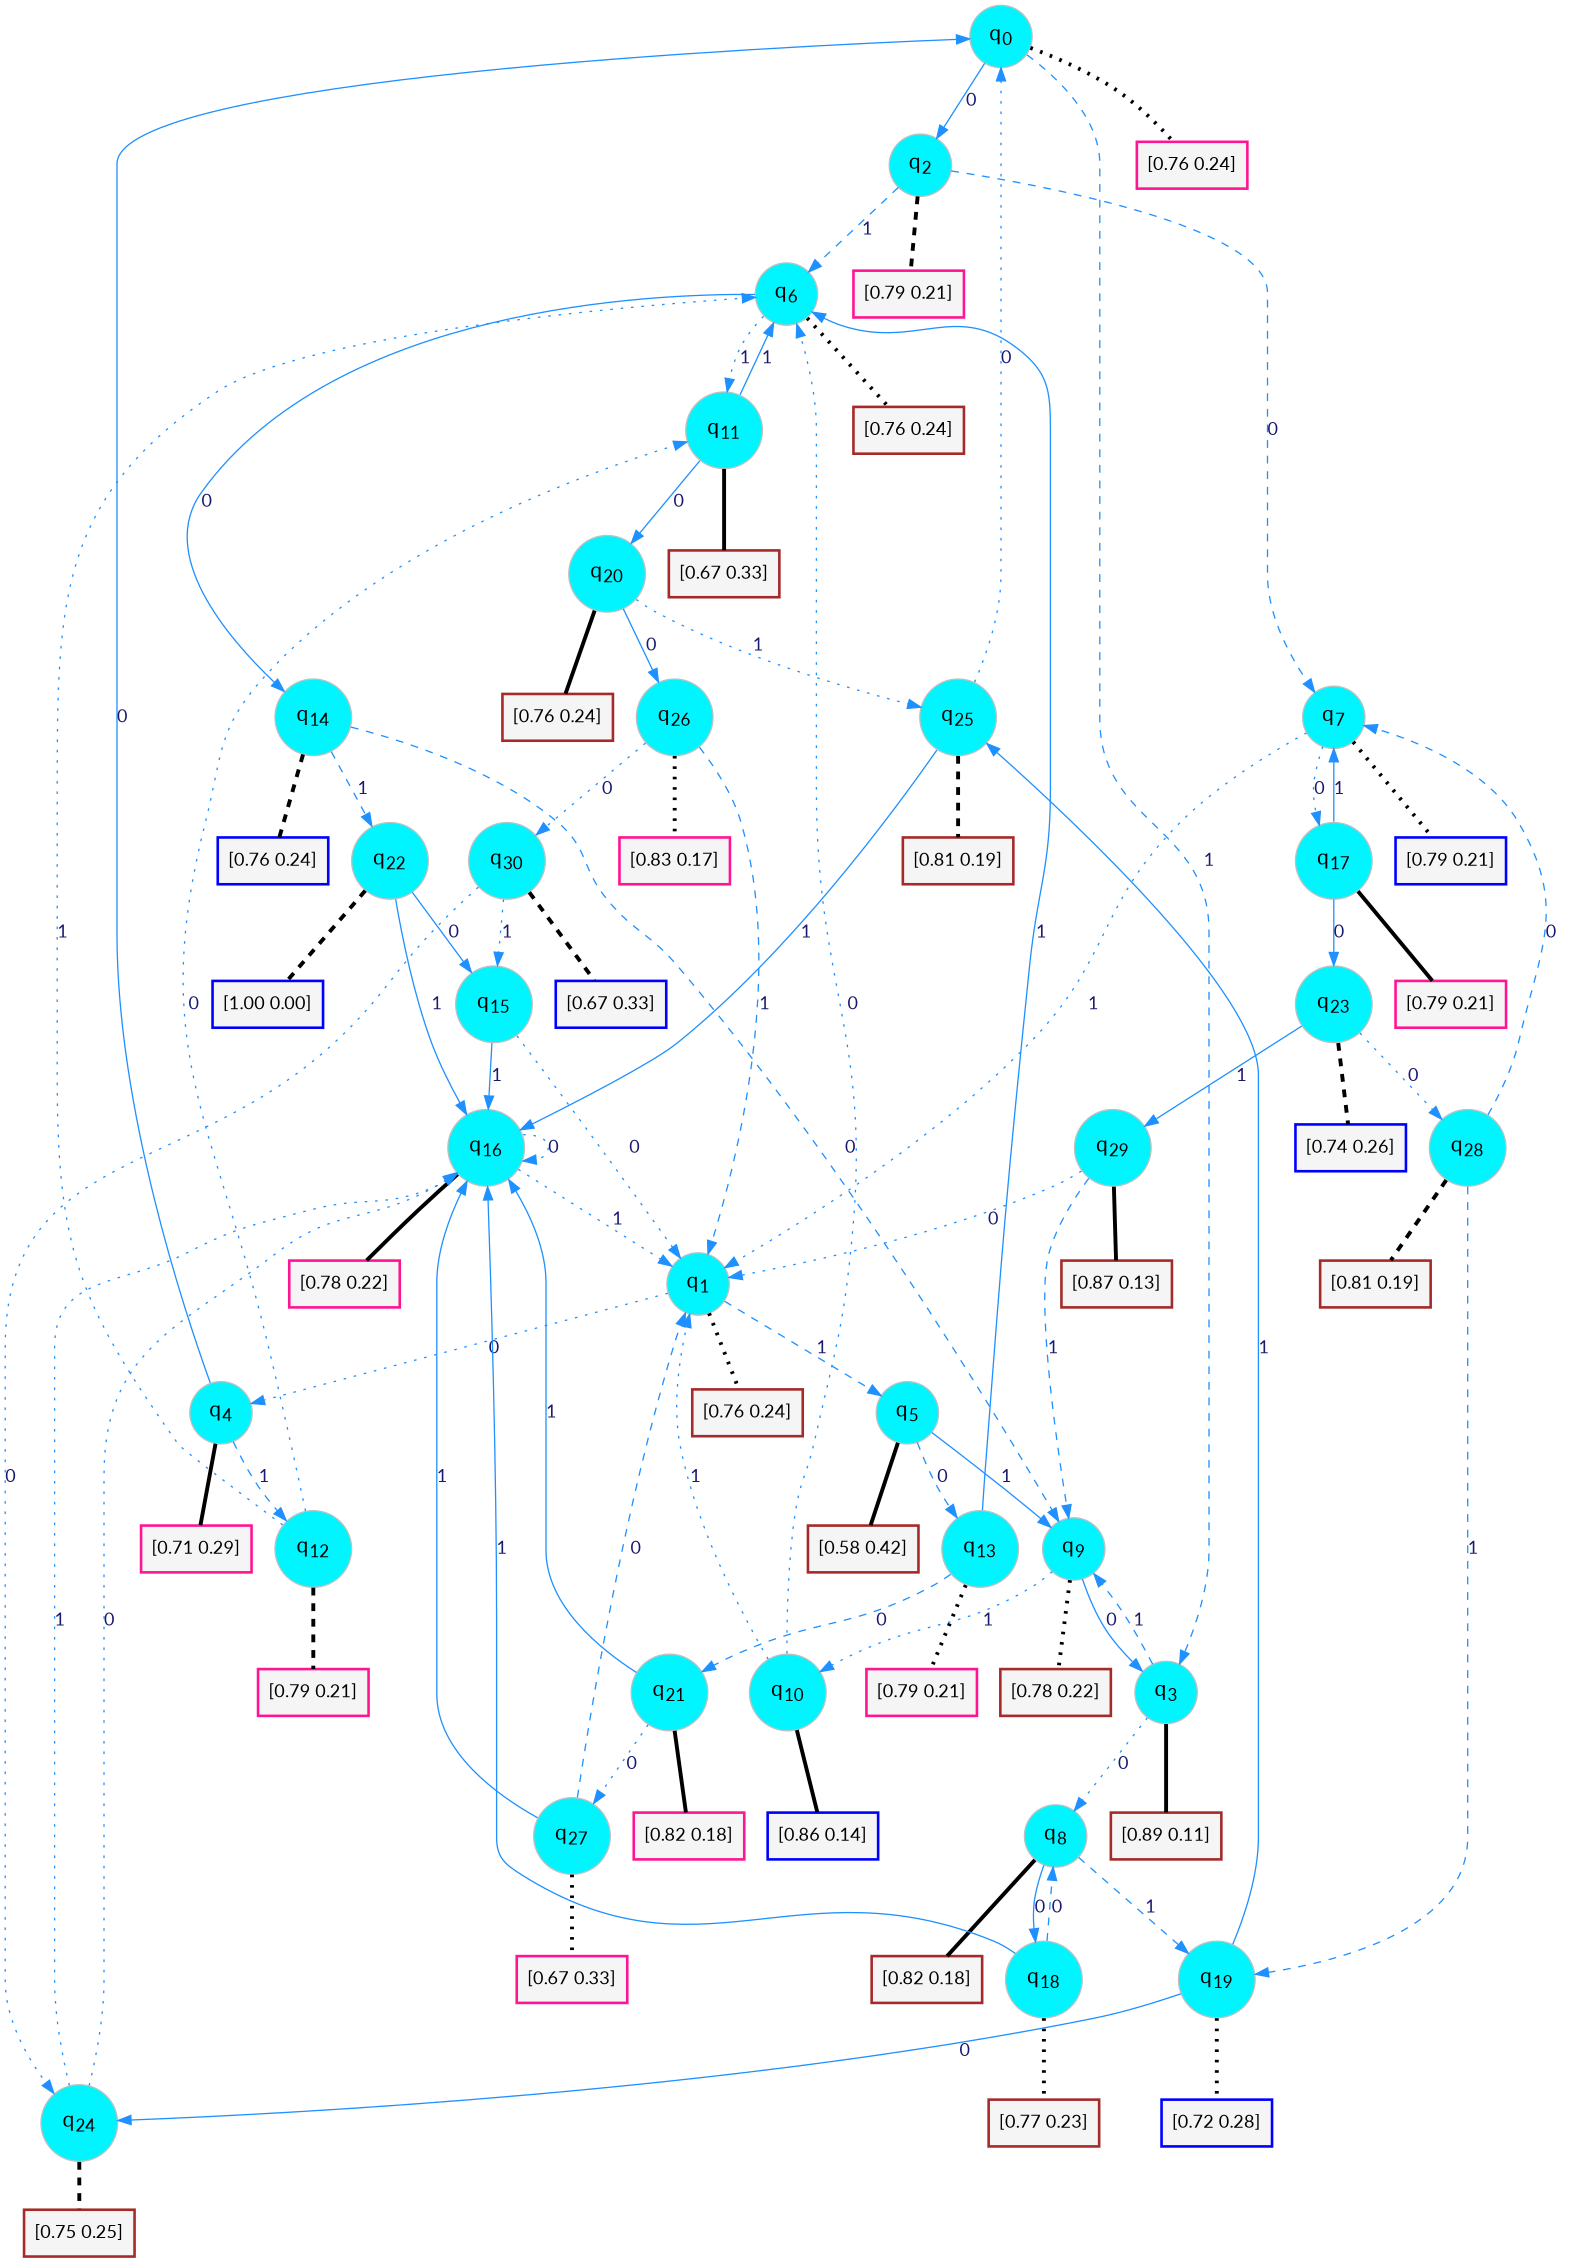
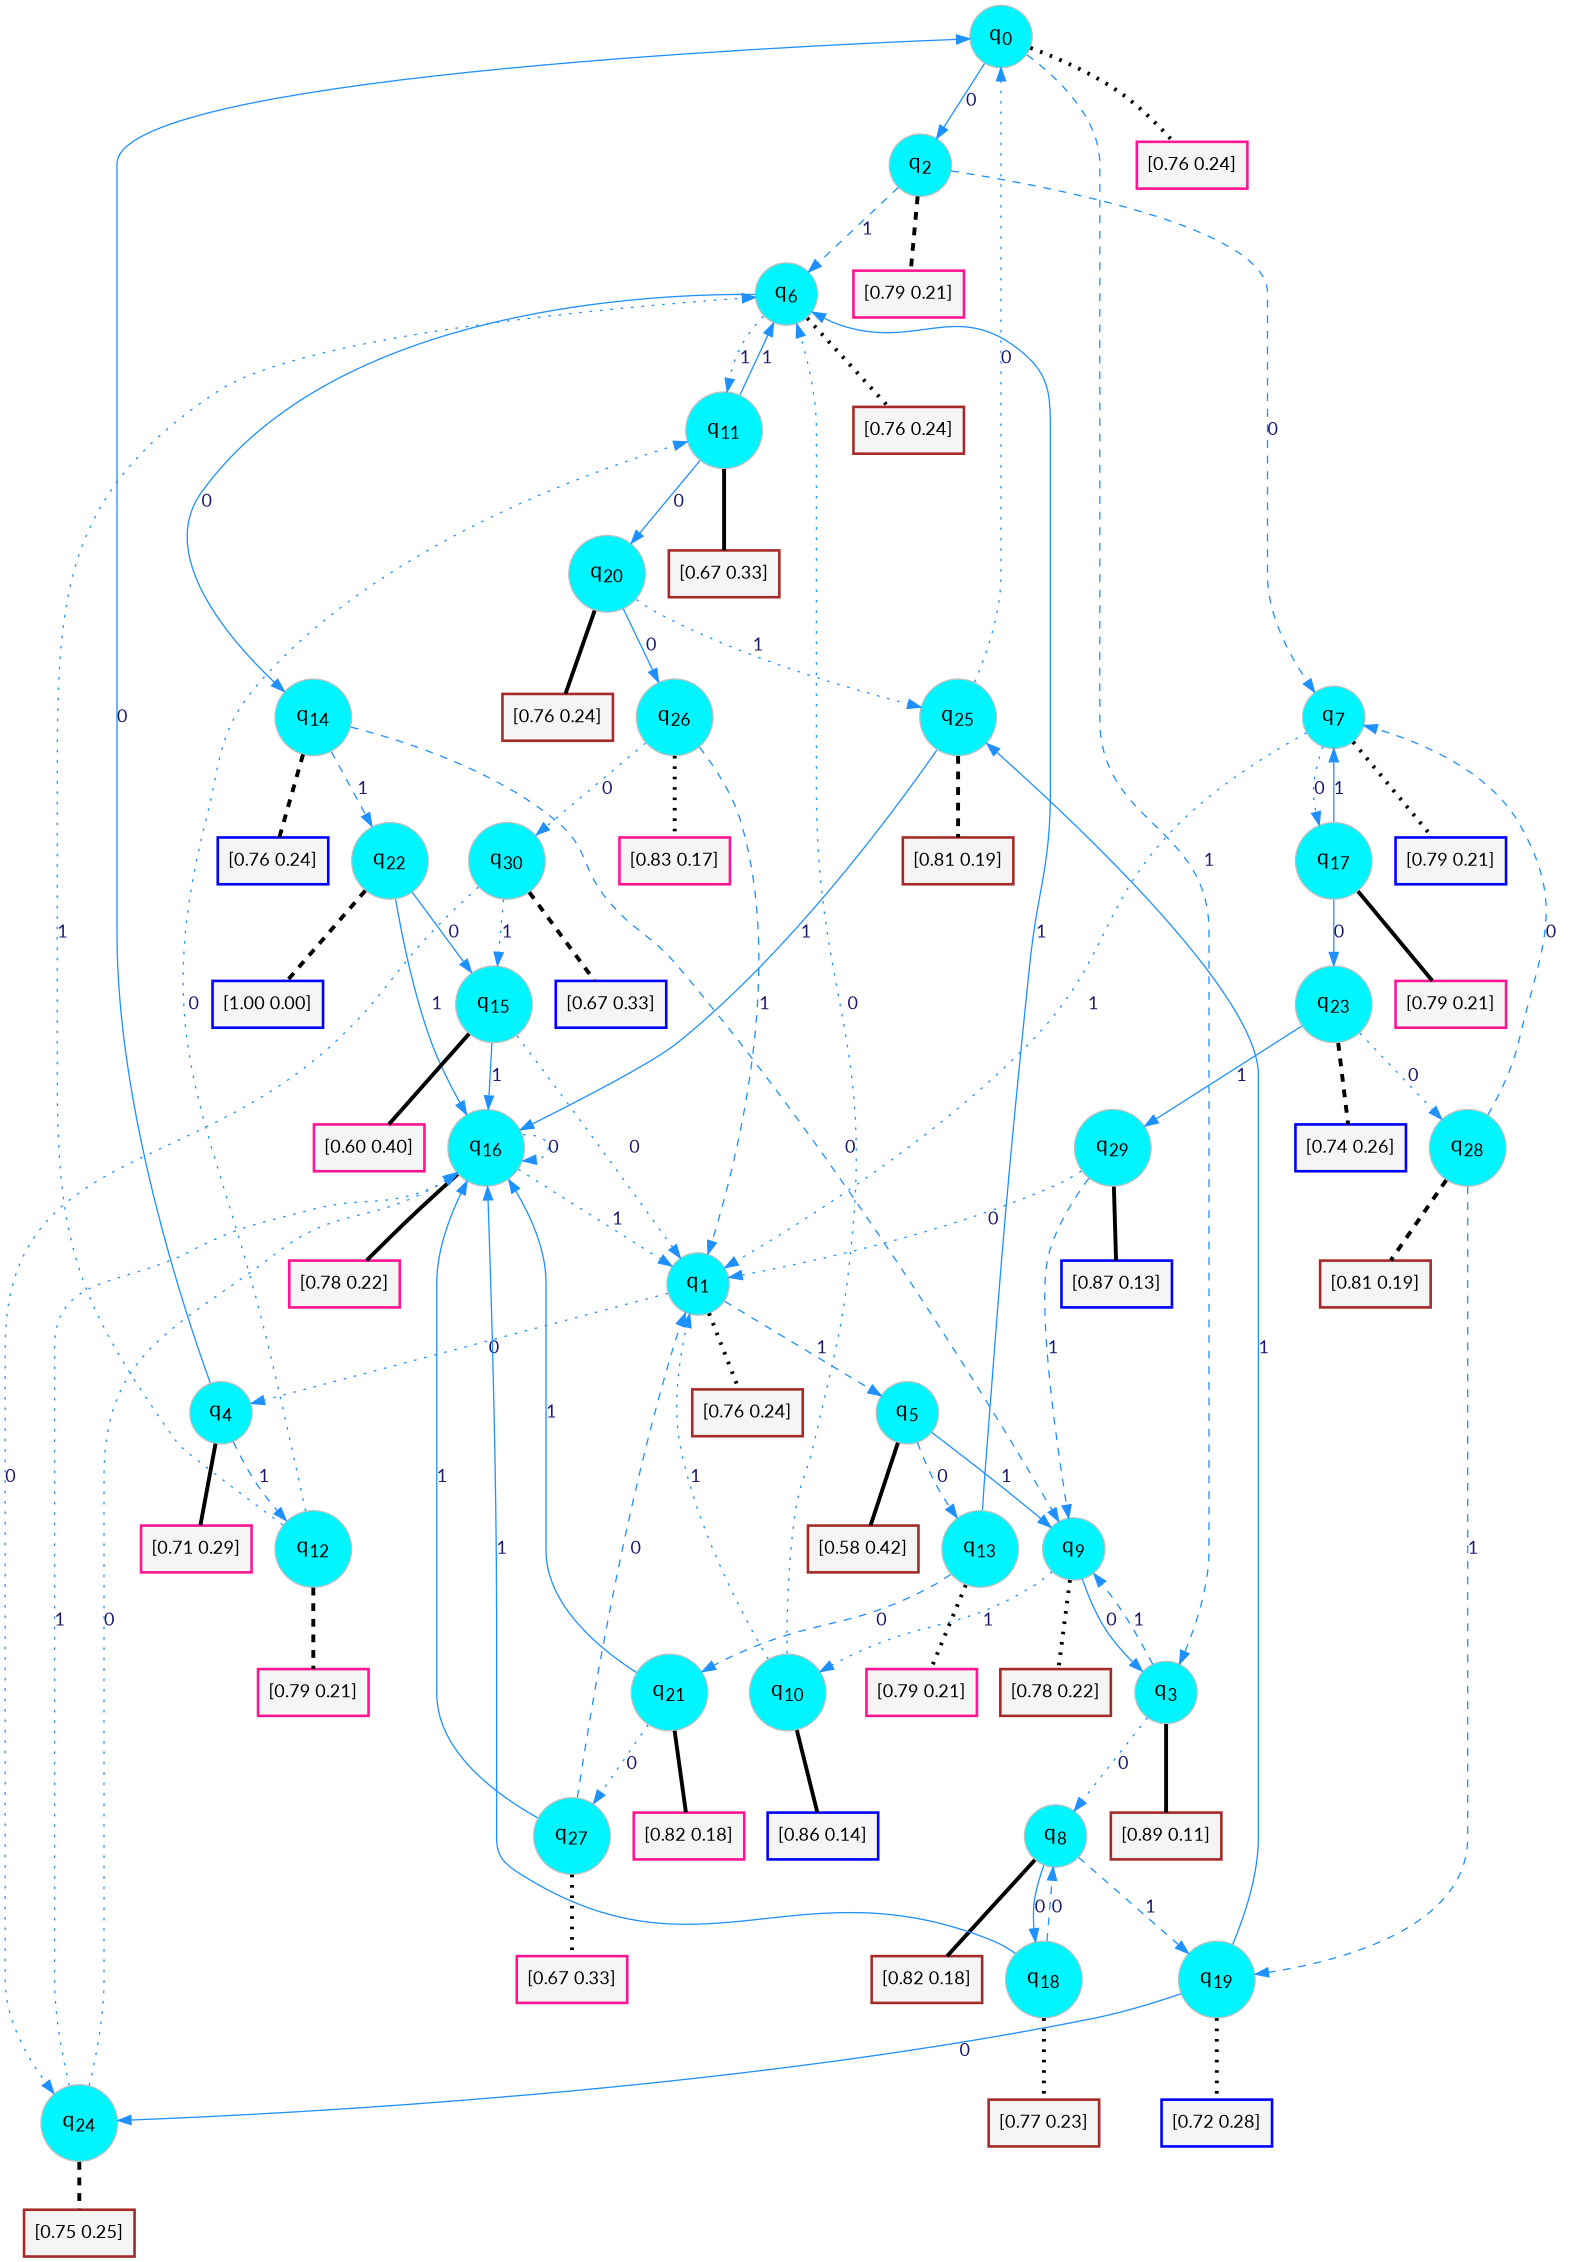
node "[0.60 0.40]": added
node "[0.87 0.13]": color brown -> blue
